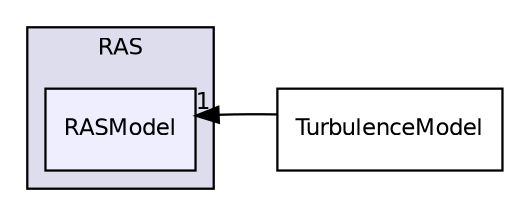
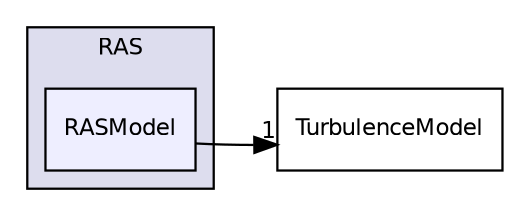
edge "TurbulenceModel" -> "RASModel": reversed
